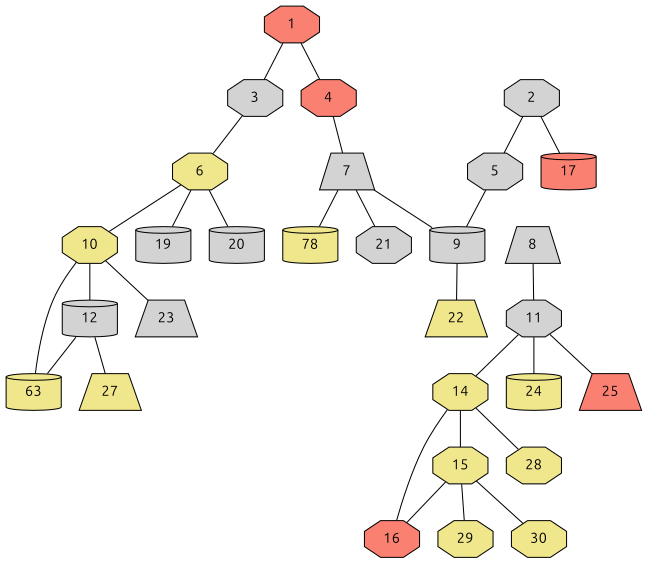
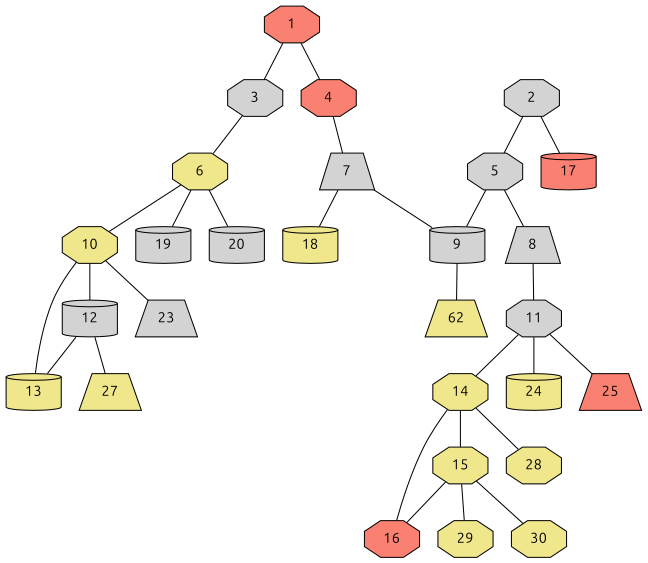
edge "5" -- "8": added
node "78": label "78" -> "18"
node "21": removed
node "22": label "22" -> "62"
node "63": label "63" -> "13"
